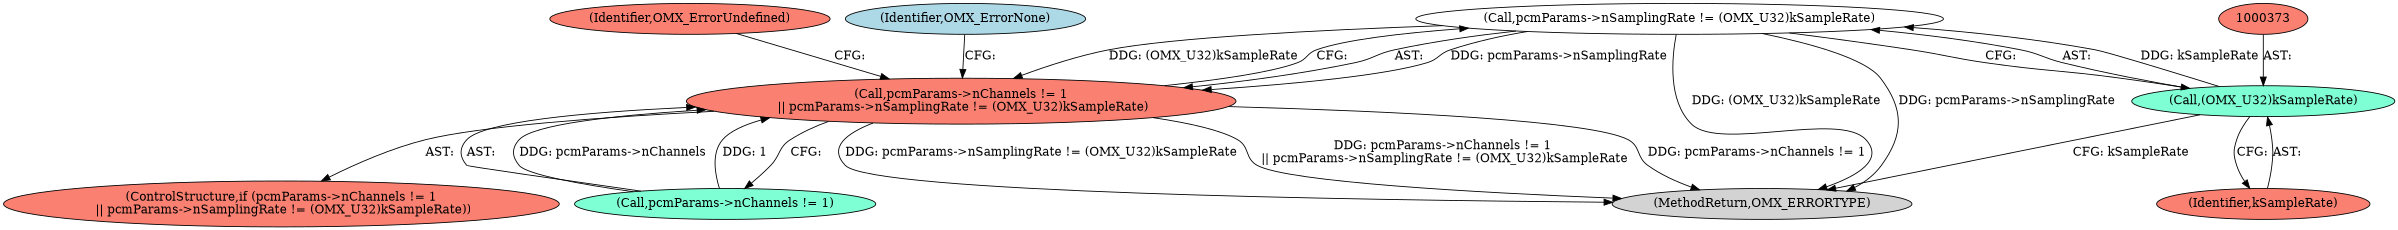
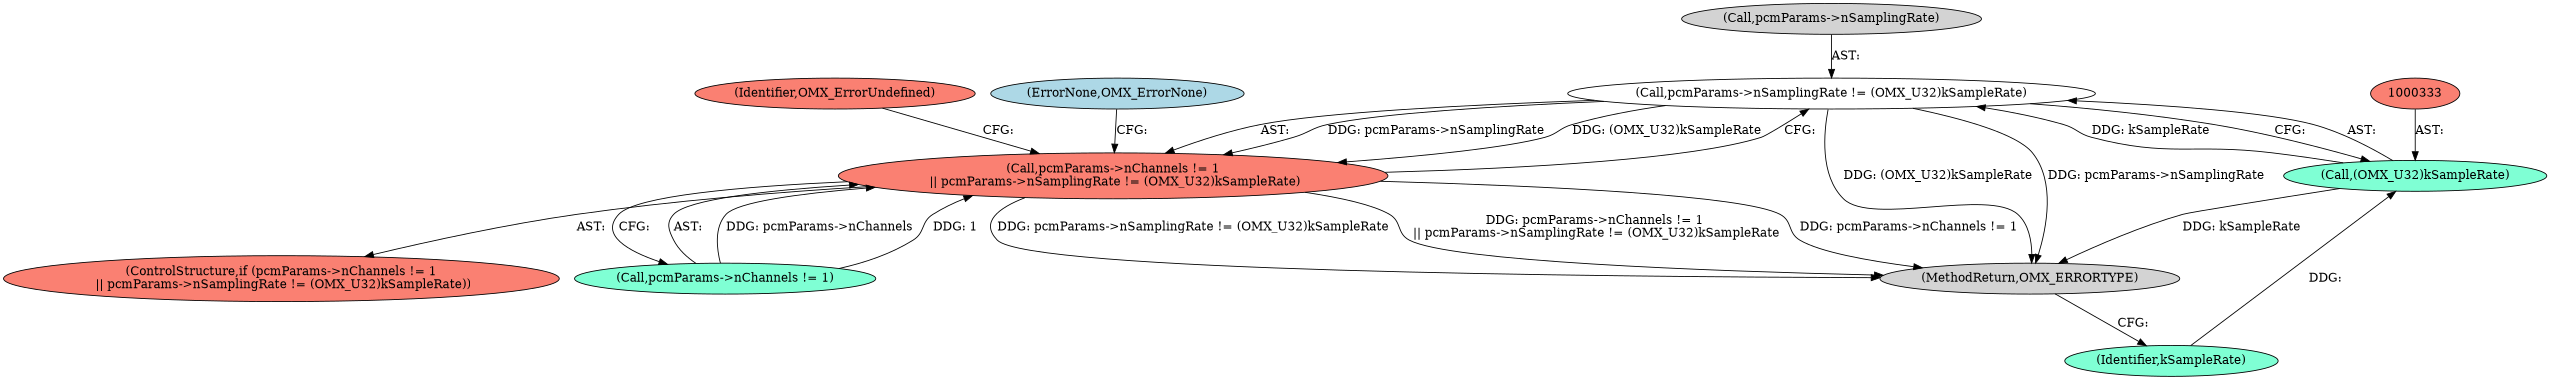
node "(Identifier,OMX_ErrorNone)": label "(Identifier,OMX_ErrorNone)" -> "(ErrorNone,OMX_ErrorNone)"
node "(Call,pcmParams->nSamplingRate)": added
node "1000373": label "1000373" -> "1000333"
edge "(Call,(OMX_U32)kSampleRate)" -> "(Identifier,kSampleRate)": now "(MethodReturn,OMX_ERRORTYPE)" -> "(Identifier,kSampleRate)"
edge "(Call,(OMX_U32)kSampleRate)" -> "(MethodReturn,OMX_ERRORTYPE)": label "CFG: kSampleRate" -> "DDG: kSampleRate"
edge "(Identifier,kSampleRate)" -> "(Call,(OMX_U32)kSampleRate)": label "AST: " -> "DDG: "
node "(Identifier,kSampleRate)": fillcolor salmon -> aquamarine
